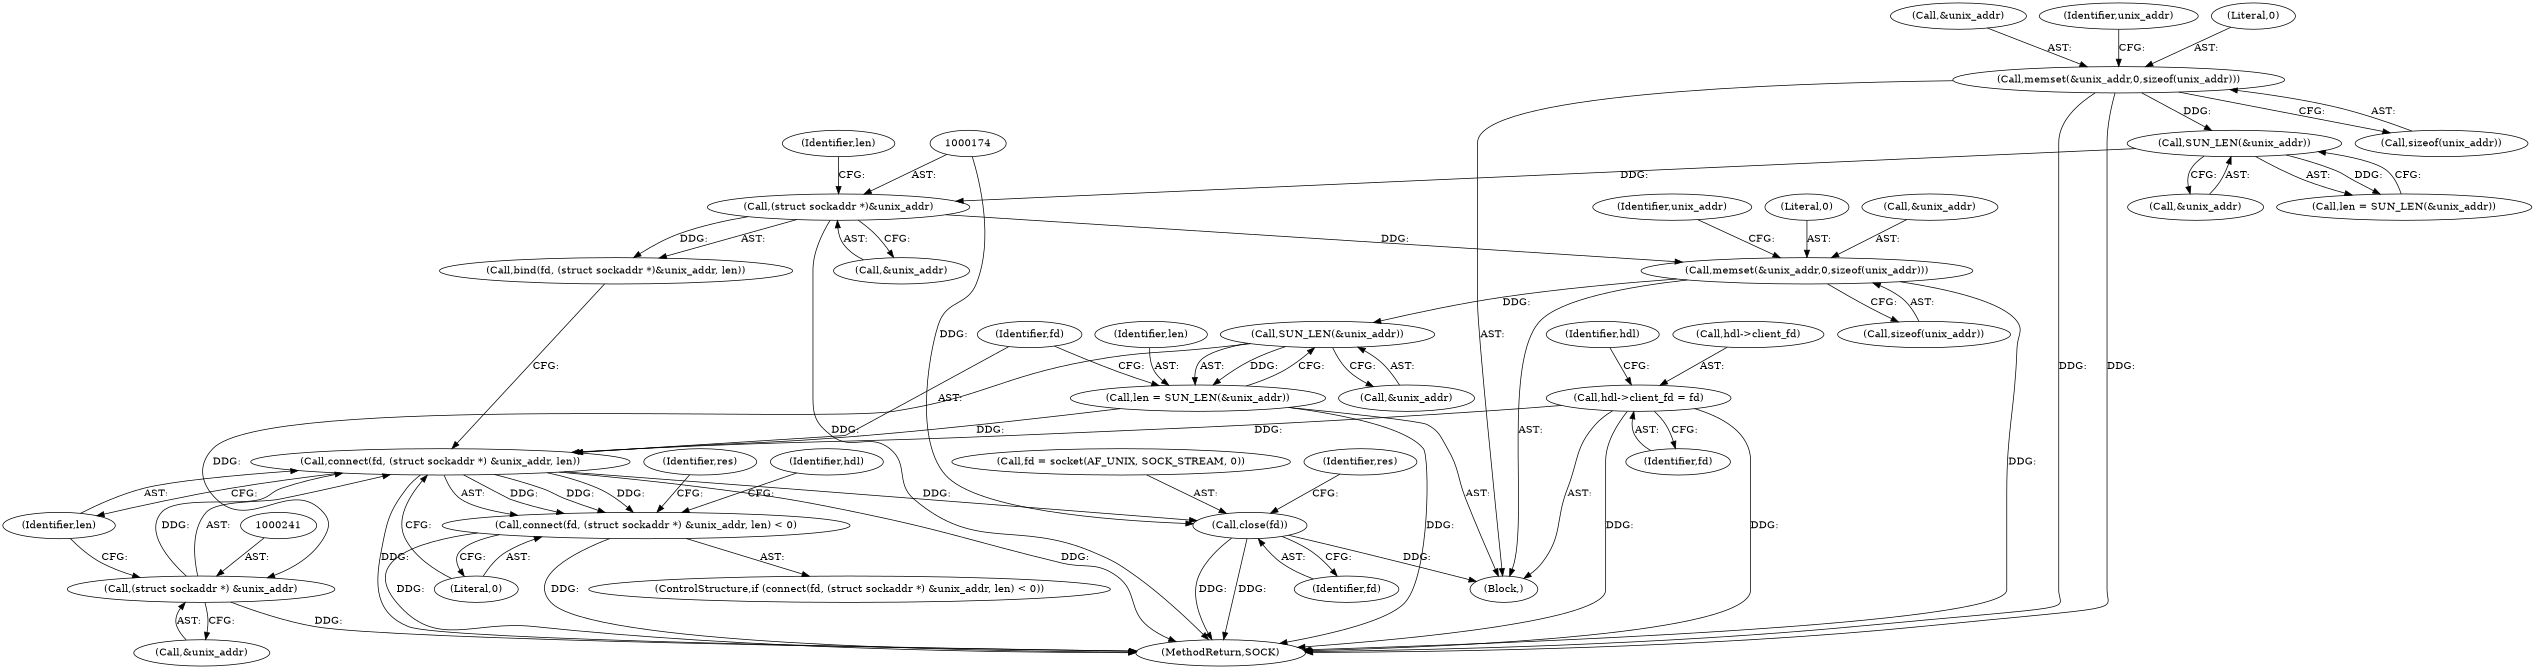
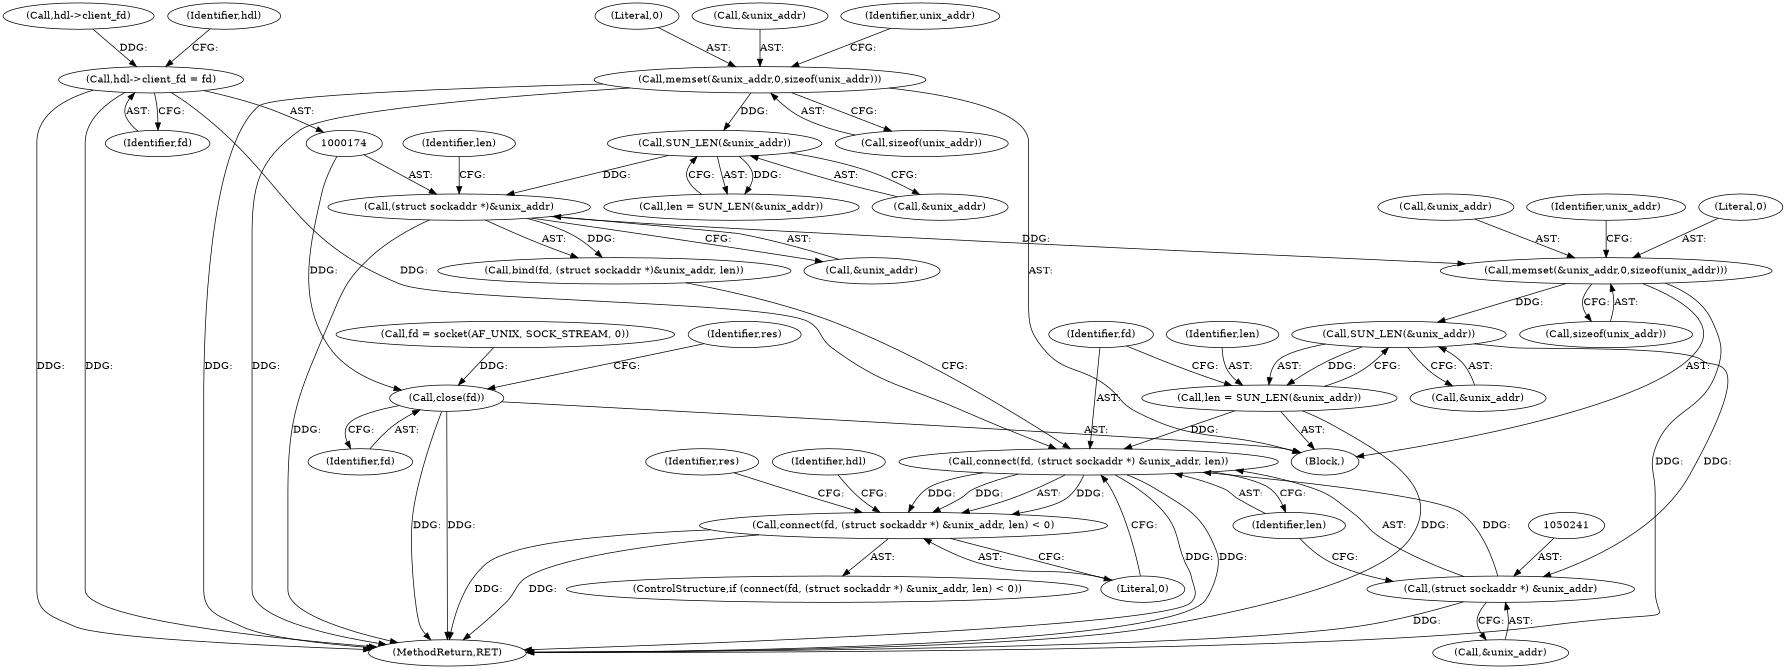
edge "(Call,hdl->client_fd)" -> "(Call,hdl->client_fd = fd)": label "AST: " -> "DDG: "
edge "(Call,hdl->client_fd = fd)" -> "(Block,)": now "(Call,hdl->client_fd = fd)" -> "1000174"
edge "(Call,fd = socket(AF_UNIX, SOCK_STREAM, 0))" -> "(Call,close(fd))": label "AST: " -> "DDG: "
edge "(Call,connect(fd, (struct sockaddr *) &unix_addr, len))" -> "(Call,close(fd))": removed, label "DDG:"
node "1000241": label "1000241" -> "1050241"
edge "(Call,close(fd))" -> "(Block,)": label "DDG: " -> "AST: "
node "(MethodReturn,SOCK)": label "(MethodReturn,SOCK)" -> "(MethodReturn,RET)"
